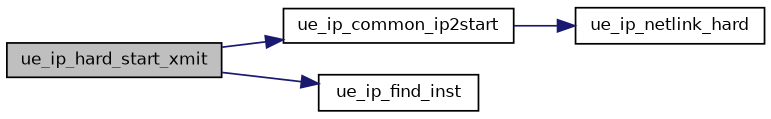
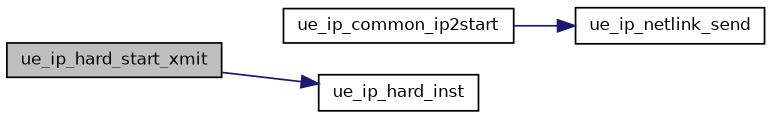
node "ue_ip_netlink_hard": label "ue_ip_netlink_hard" -> "ue_ip_netlink_send"
edge "ue_ip_hard_start_xmit" -> "ue_ip_common_ip2start": removed
node "ue_ip_find_inst": label "ue_ip_find_inst" -> "ue_ip_hard_inst"
